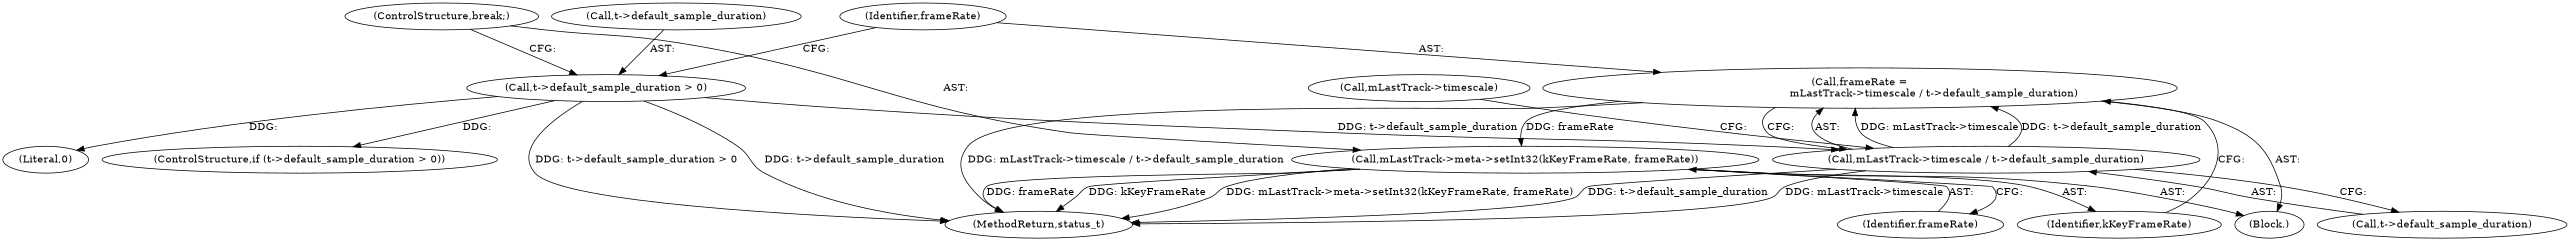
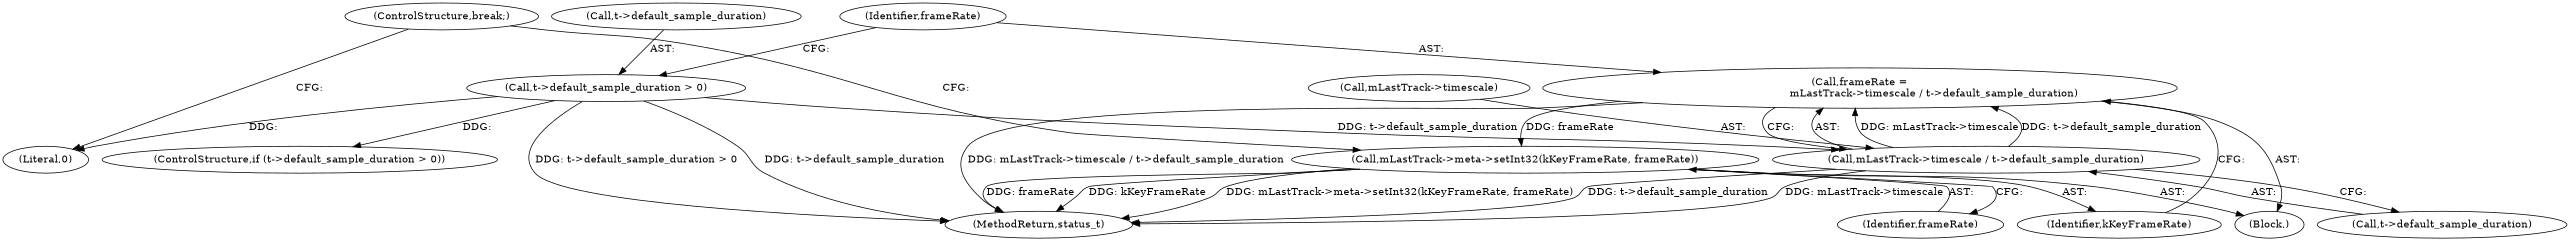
edge "(ControlStructure,break;)" -> "(Call,t->default_sample_duration > 0)": now "(ControlStructure,break;)" -> "(Literal,0)"
edge "(ControlStructure,break;)" -> "(Call,mLastTrack->meta->setInt32(kKeyFrameRate, frameRate))": label "AST: " -> "CFG: "
edge "(Call,mLastTrack->timescale)" -> "(Call,mLastTrack->timescale / t->default_sample_duration)": label "CFG: " -> "AST: "
